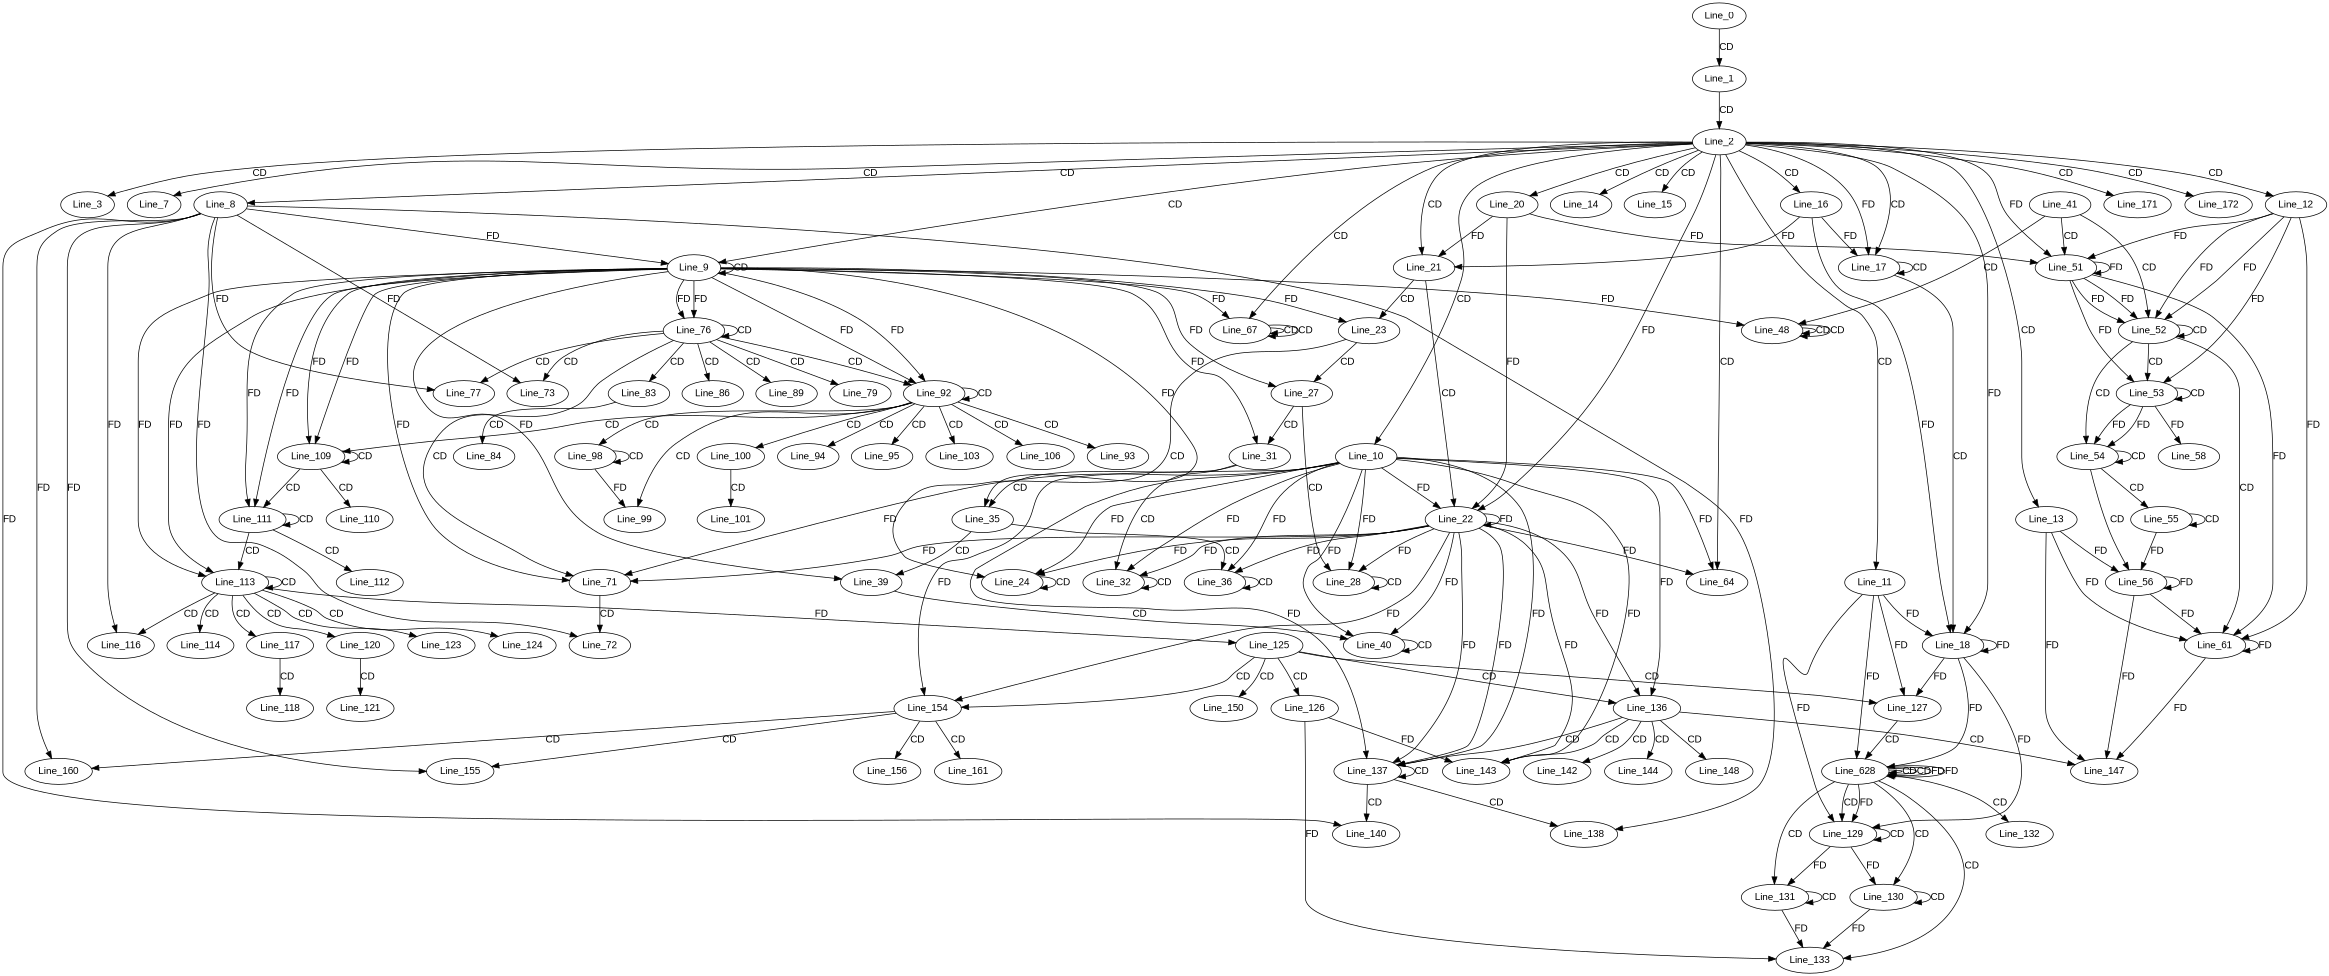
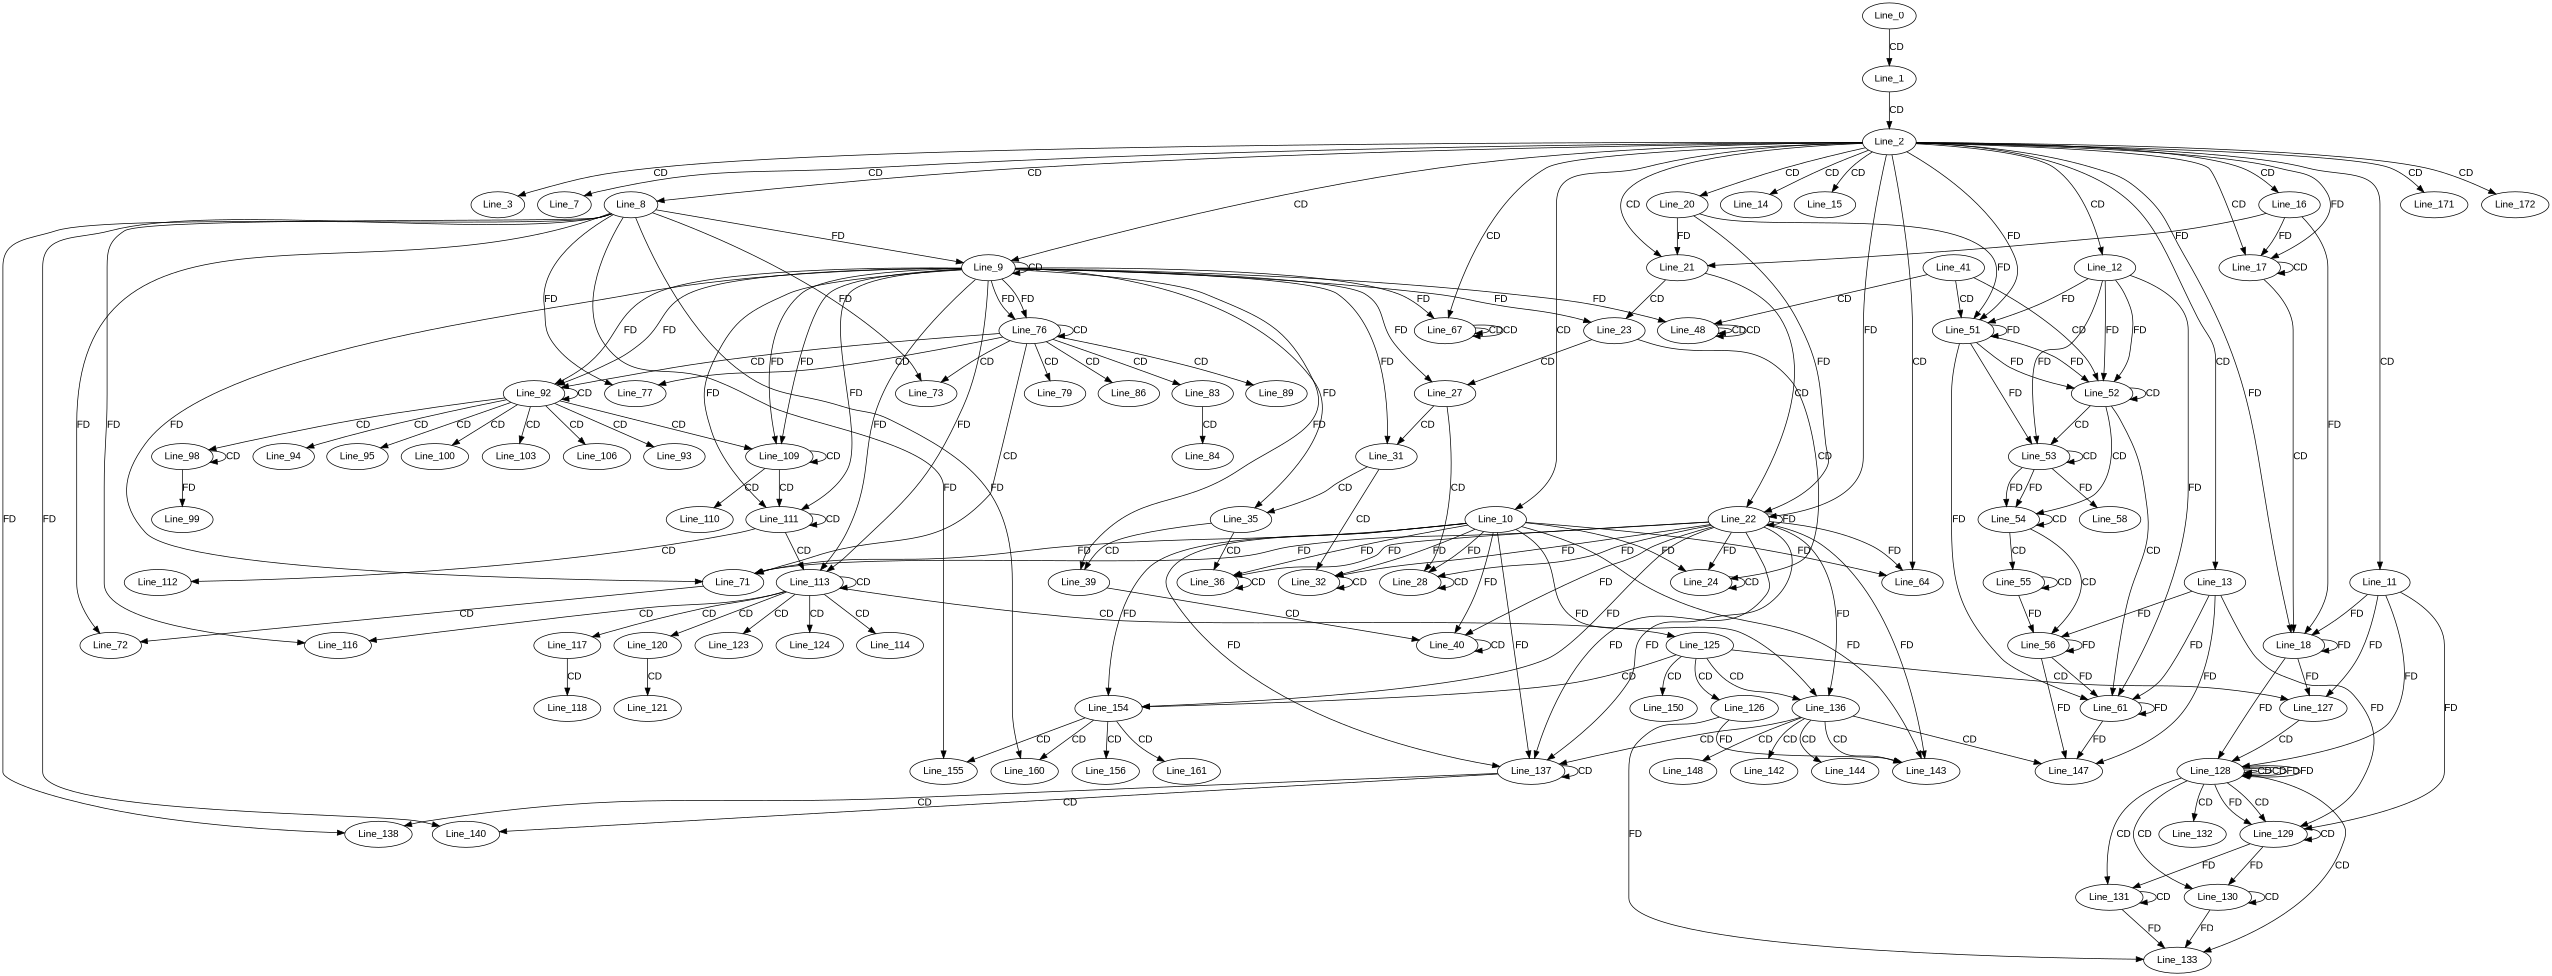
edge "Line_92" -> "Line_99": removed, label "CD"
edge "Line_10" -> "Line_22": removed, label "FD"
node "Line_101": removed
edge "Line_113" -> "Line_125": label "FD" -> "CD"
node "Line_628": label "Line_628" -> "Line_128"
edge "Line_18" -> "Line_129": now "Line_13" -> "Line_129"
